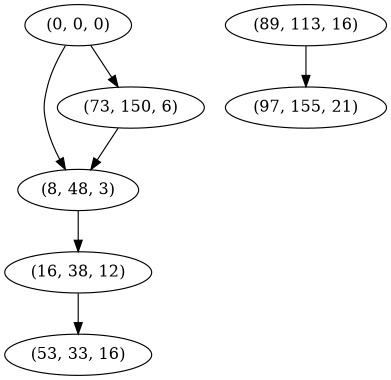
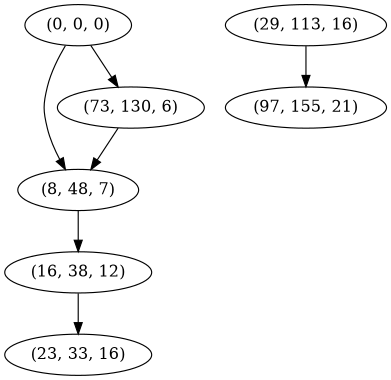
node "(89, 113, 16)": label "(89, 113, 16)" -> "(29, 113, 16)"
node "(73, 150, 6)": label "(73, 150, 6)" -> "(73, 130, 6)"
node "(8, 48, 3)": label "(8, 48, 3)" -> "(8, 48, 7)"
node "(53, 33, 16)": label "(53, 33, 16)" -> "(23, 33, 16)"
